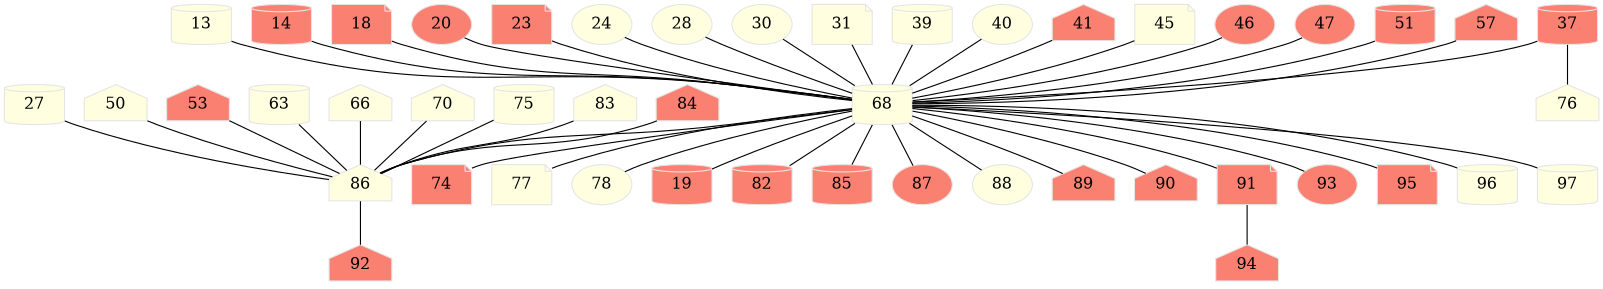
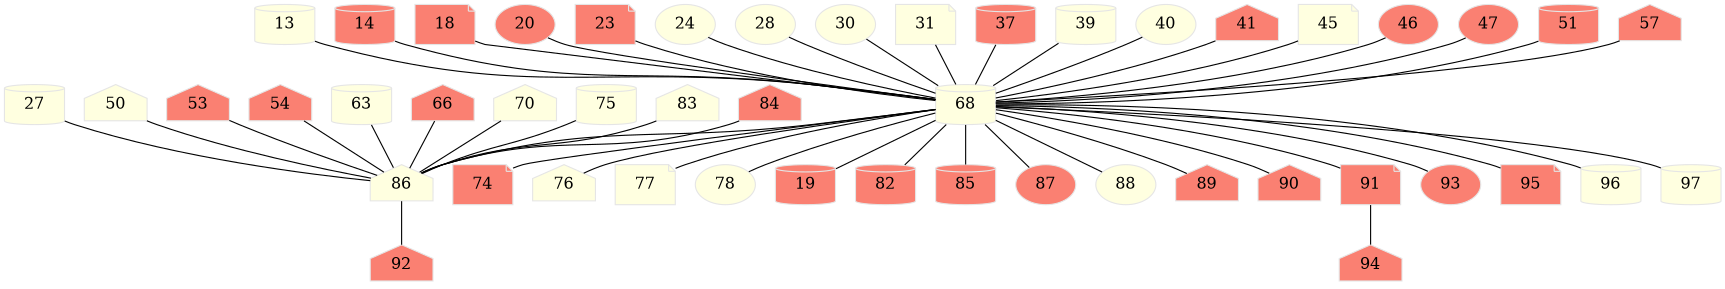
edge "37" -- "76": now "68" -- "76"
node "54": added
node "66": fillcolor lightyellow -> salmon
